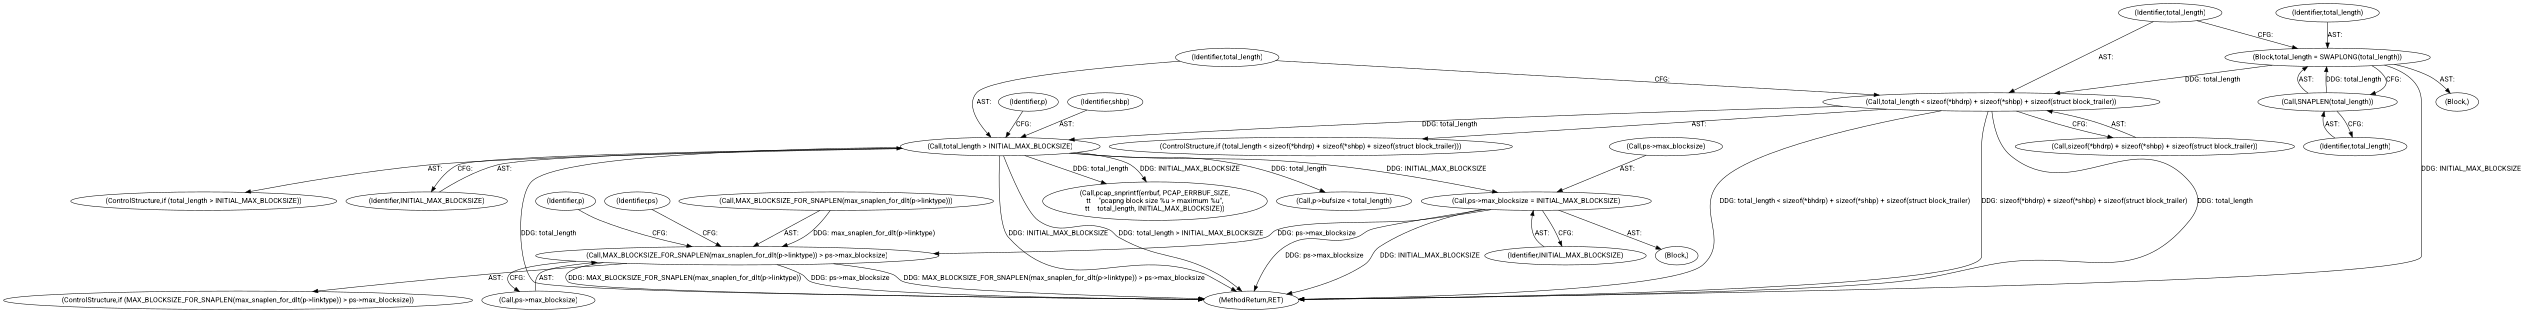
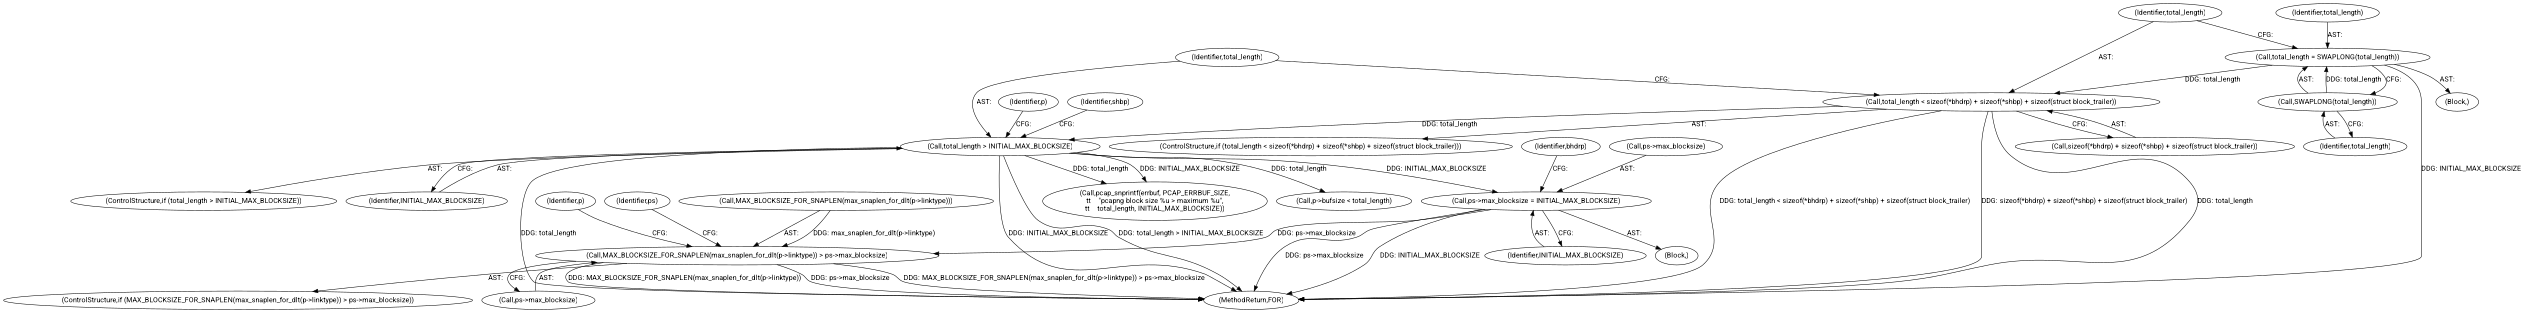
node "(Block,total_length = SWAPLONG(total_length))": label "(Block,total_length = SWAPLONG(total_length))" -> "(Call,total_length = SWAPLONG(total_length))"
node "(Call,SNAPLEN(total_length))": label "(Call,SNAPLEN(total_length))" -> "(Call,SWAPLONG(total_length))"
edge "(Identifier,shbp)" -> "(Call,total_length > INITIAL_MAX_BLOCKSIZE)": label "AST: " -> "CFG: "
node "(Identifier,bhdrp)": added
node "(MethodReturn,RET)": label "(MethodReturn,RET)" -> "(MethodReturn,FOR)"
